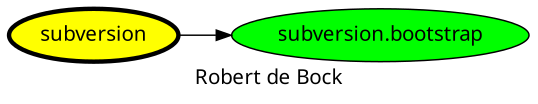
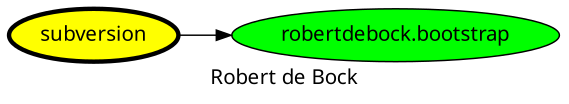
node "subversion.bootstrap": label "subversion.bootstrap" -> "robertdebock.bootstrap"
